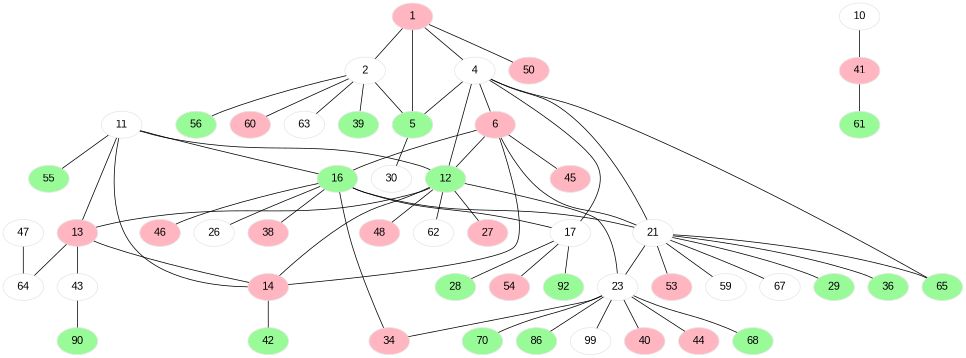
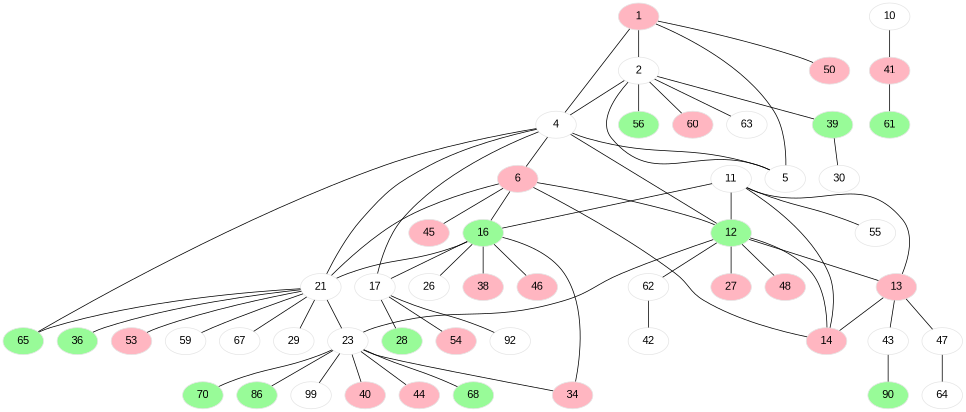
edge "2" -- "4": added
node "5": fillcolor palegreen -> white
edge "5" -- "30": now "39" -- "30"
node "55": fillcolor palegreen -> white
edge "13" -- "64": now "13" -- "47"
node "92": fillcolor palegreen -> white
node "29": fillcolor palegreen -> white
edge "14" -- "42": now "62" -- "42"
node "42": fillcolor palegreen -> white
